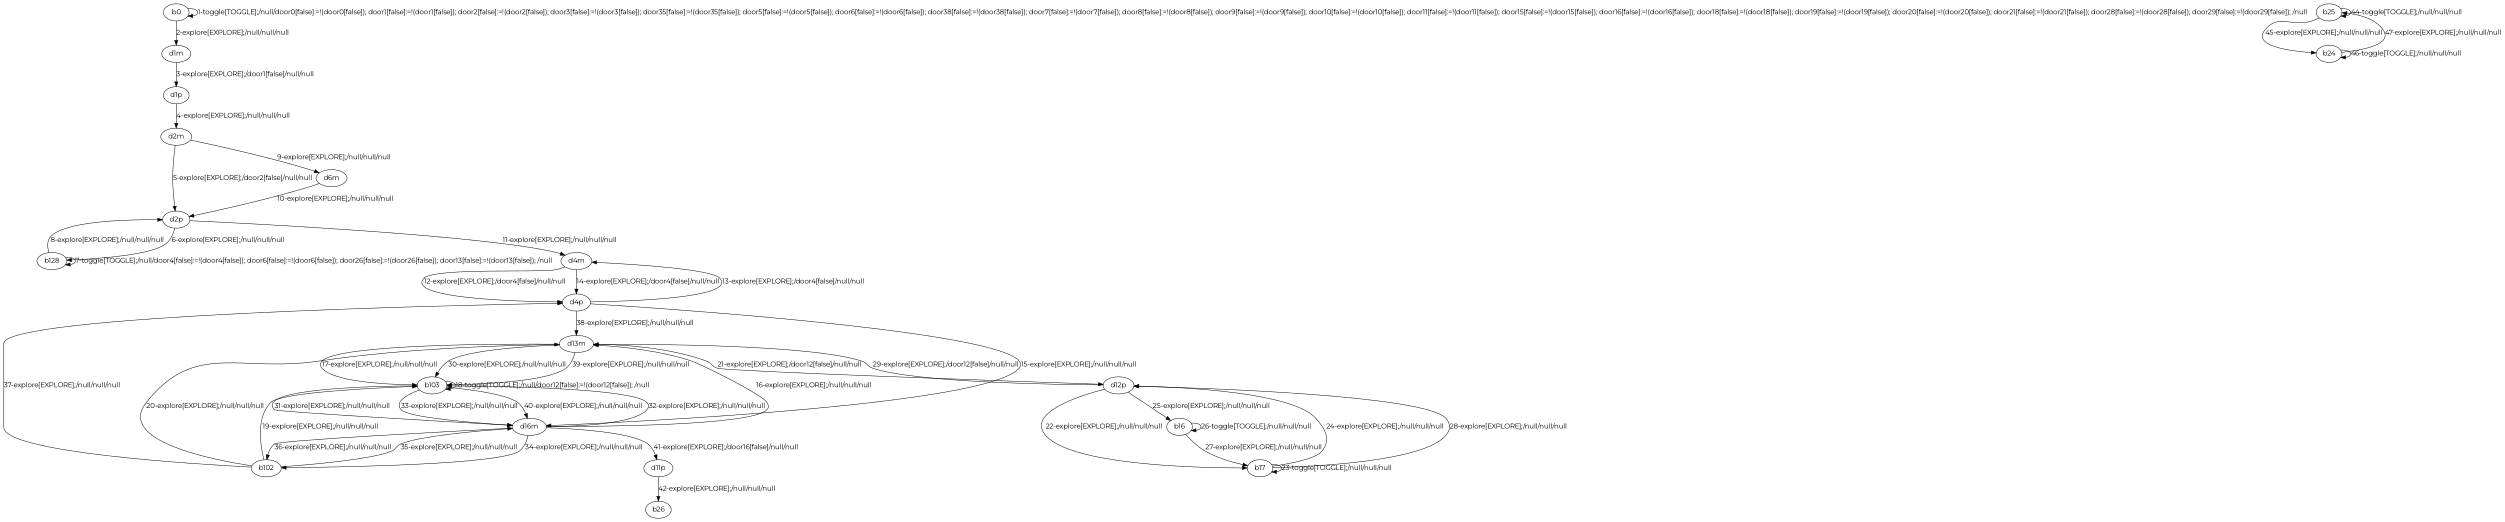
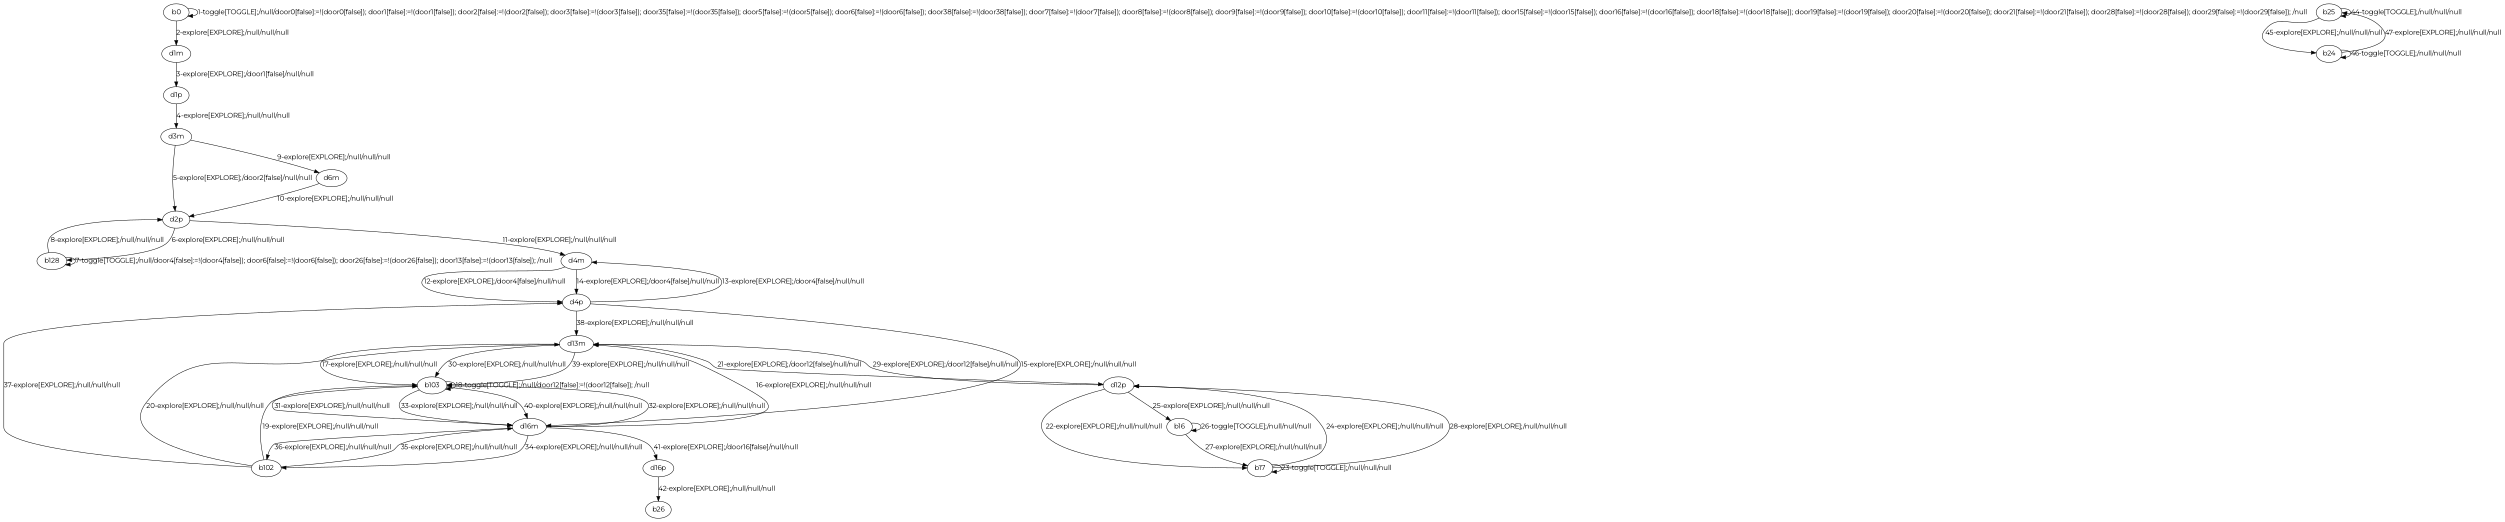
node "d2m": label "d2m" -> "d3m"
node "d11p": label "d11p" -> "d16p"
